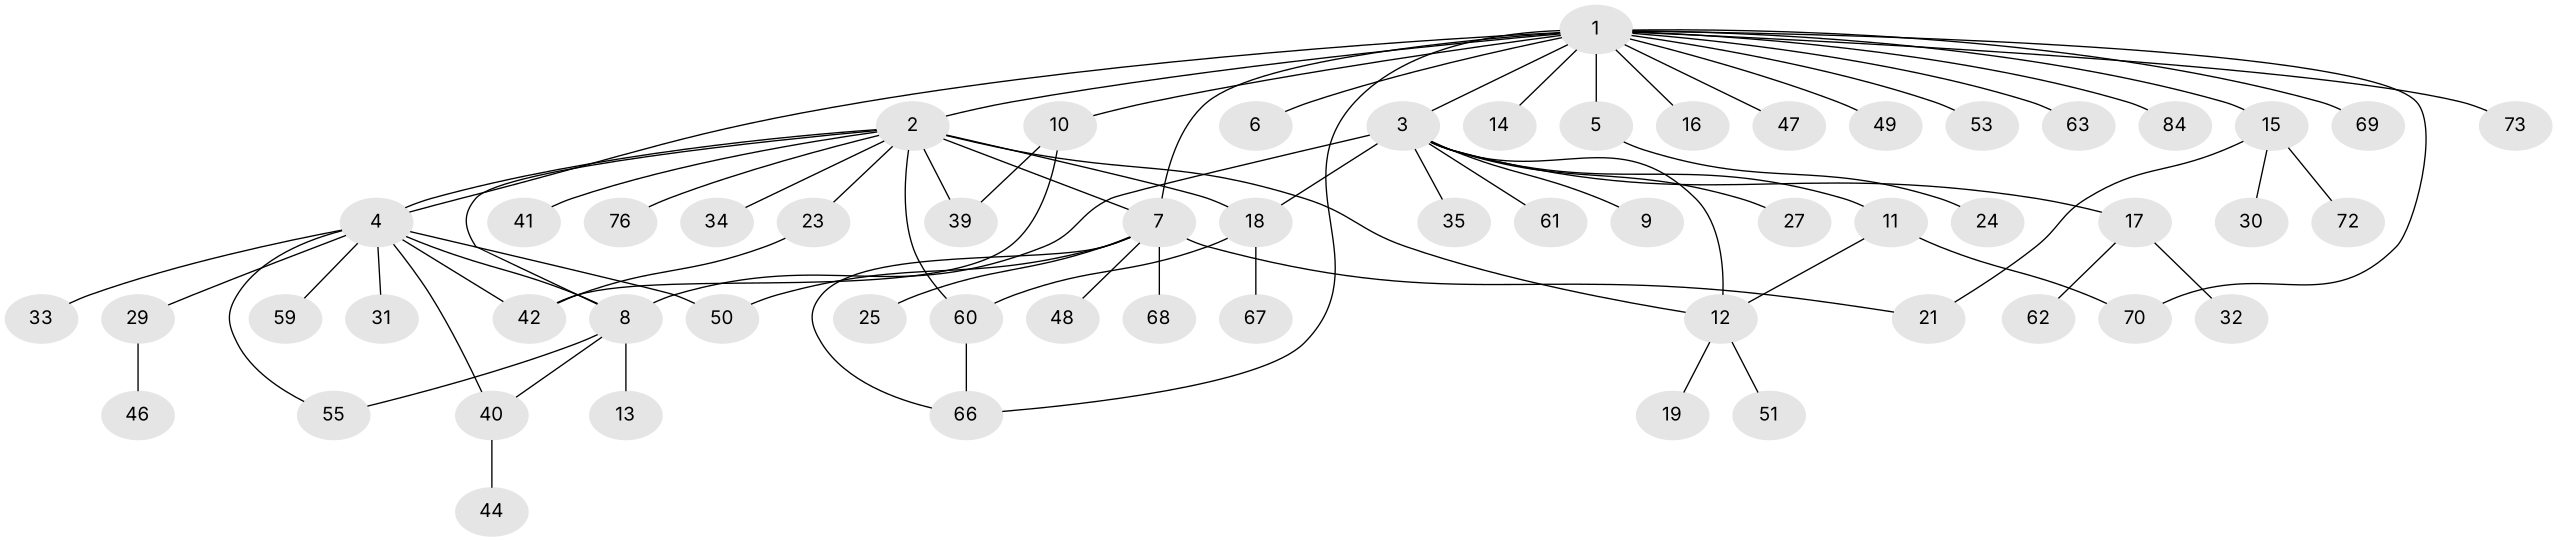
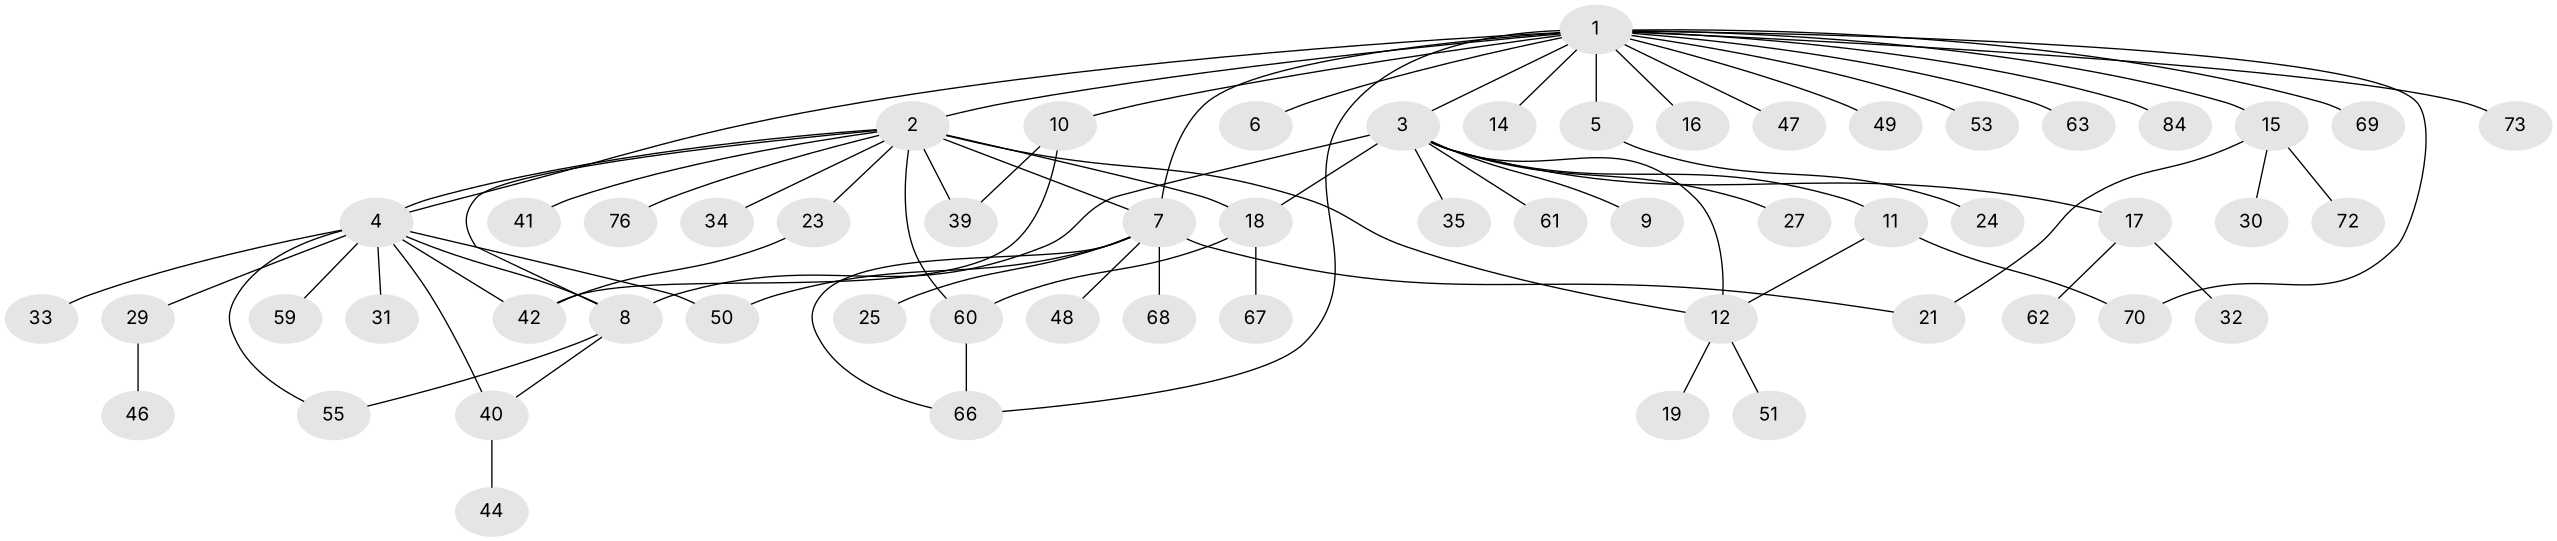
node "13": removed
